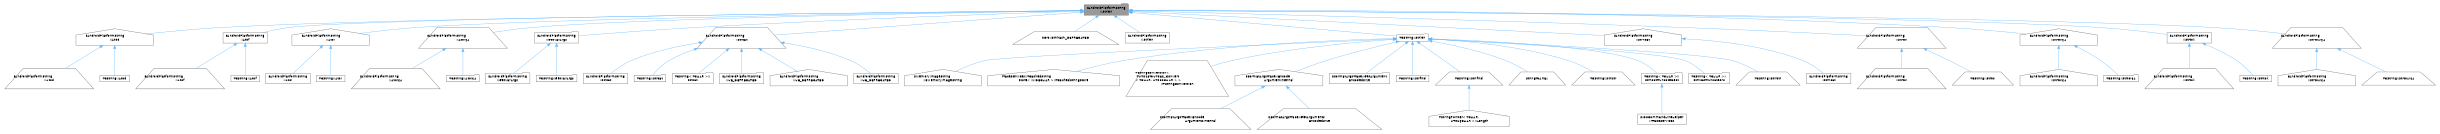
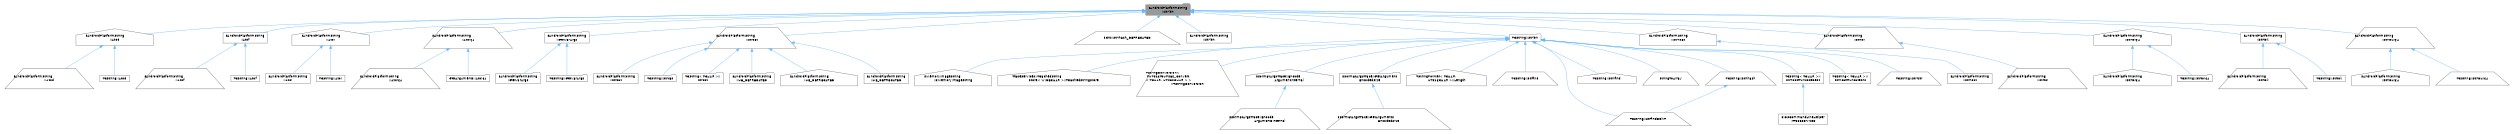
node "TCString::Atoi64": label "TCString::Atoi64" -> "GetArguments::Atoi64"
node "TCString::Strfind": shape box -> trapezium
node "TCString::Strifind": shape trapezium -> house
node "TCString::Stristr": label "TCString::Stristr" -> "TCString::Strihash"
node "TCString::Strtoi": removed
edge "FFormatArgsTrace::GetArguments EncodedSize" -> "FFormatArgsTrace::Encode ArgumentInternal": now "FFormatArgsTrace::GetArguments EncodedSize" -> "FFormatArgsTrace::GetArgument EncodedSize"
edge "TStringPointer< TCHAR, UTF16CHAR >::Length" -> "TCString::Strifind": now "TStringPointer< TCHAR, UTF16CHAR >::Length" -> "TCString::Strlen"
node "TCString::StrfindDelim": added
